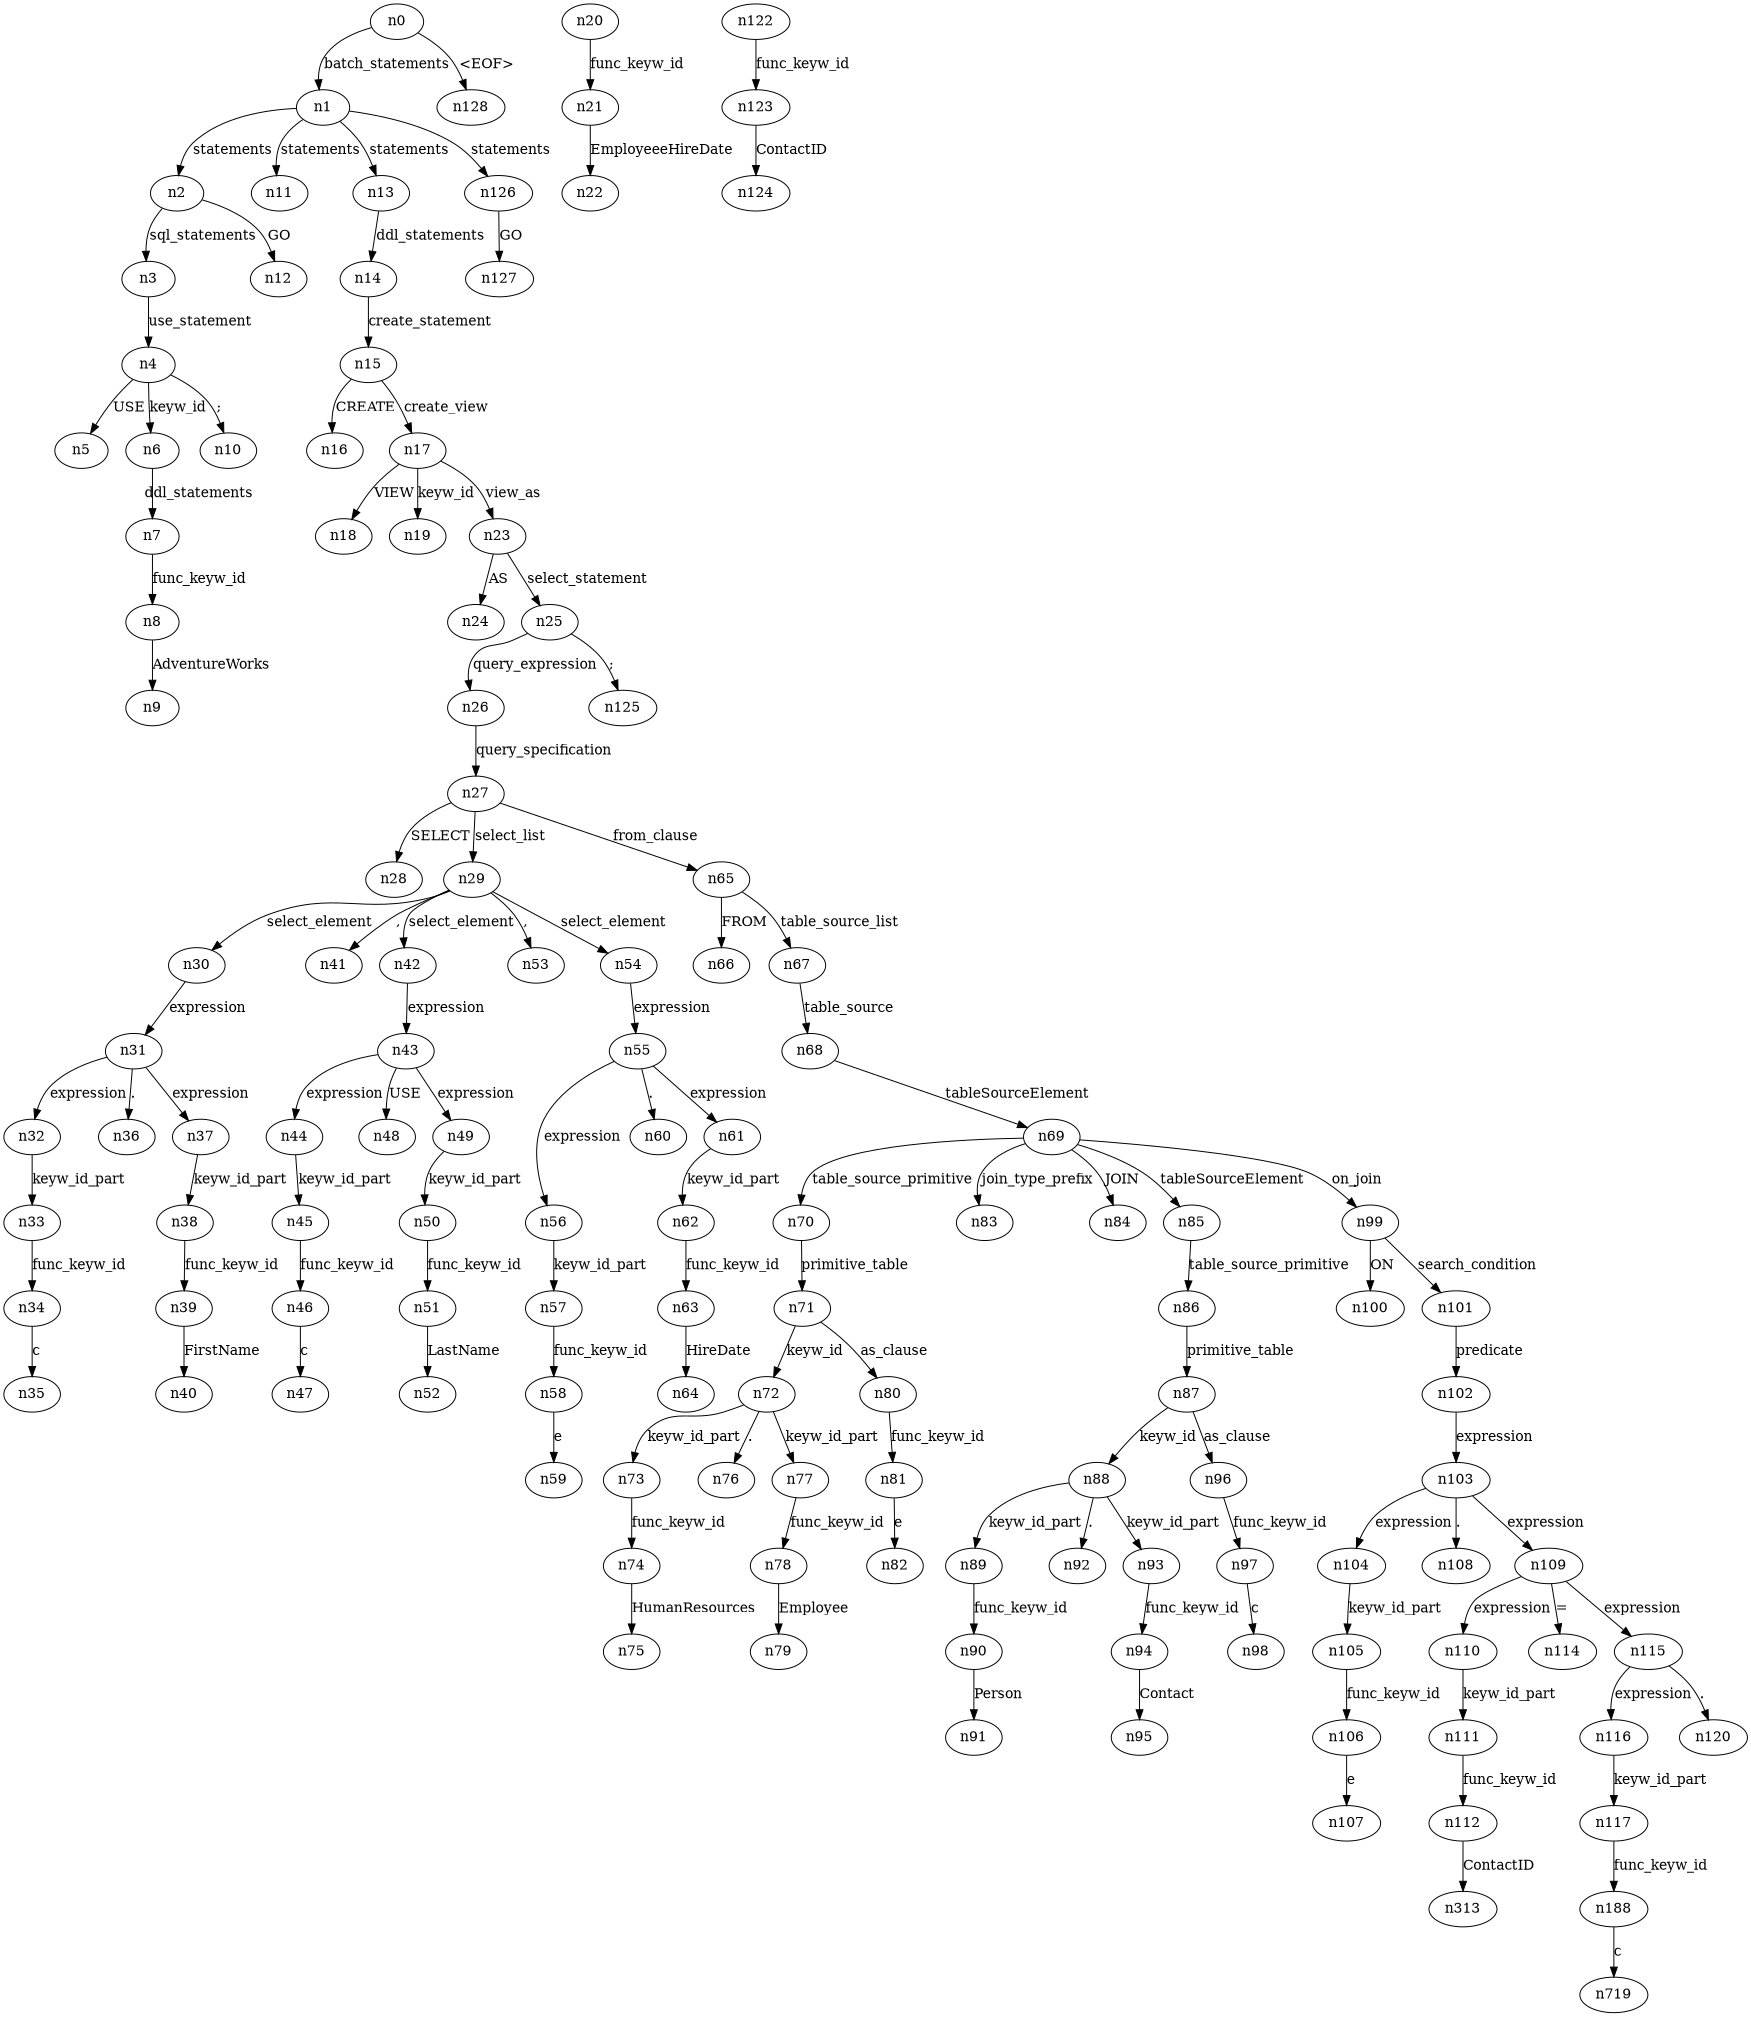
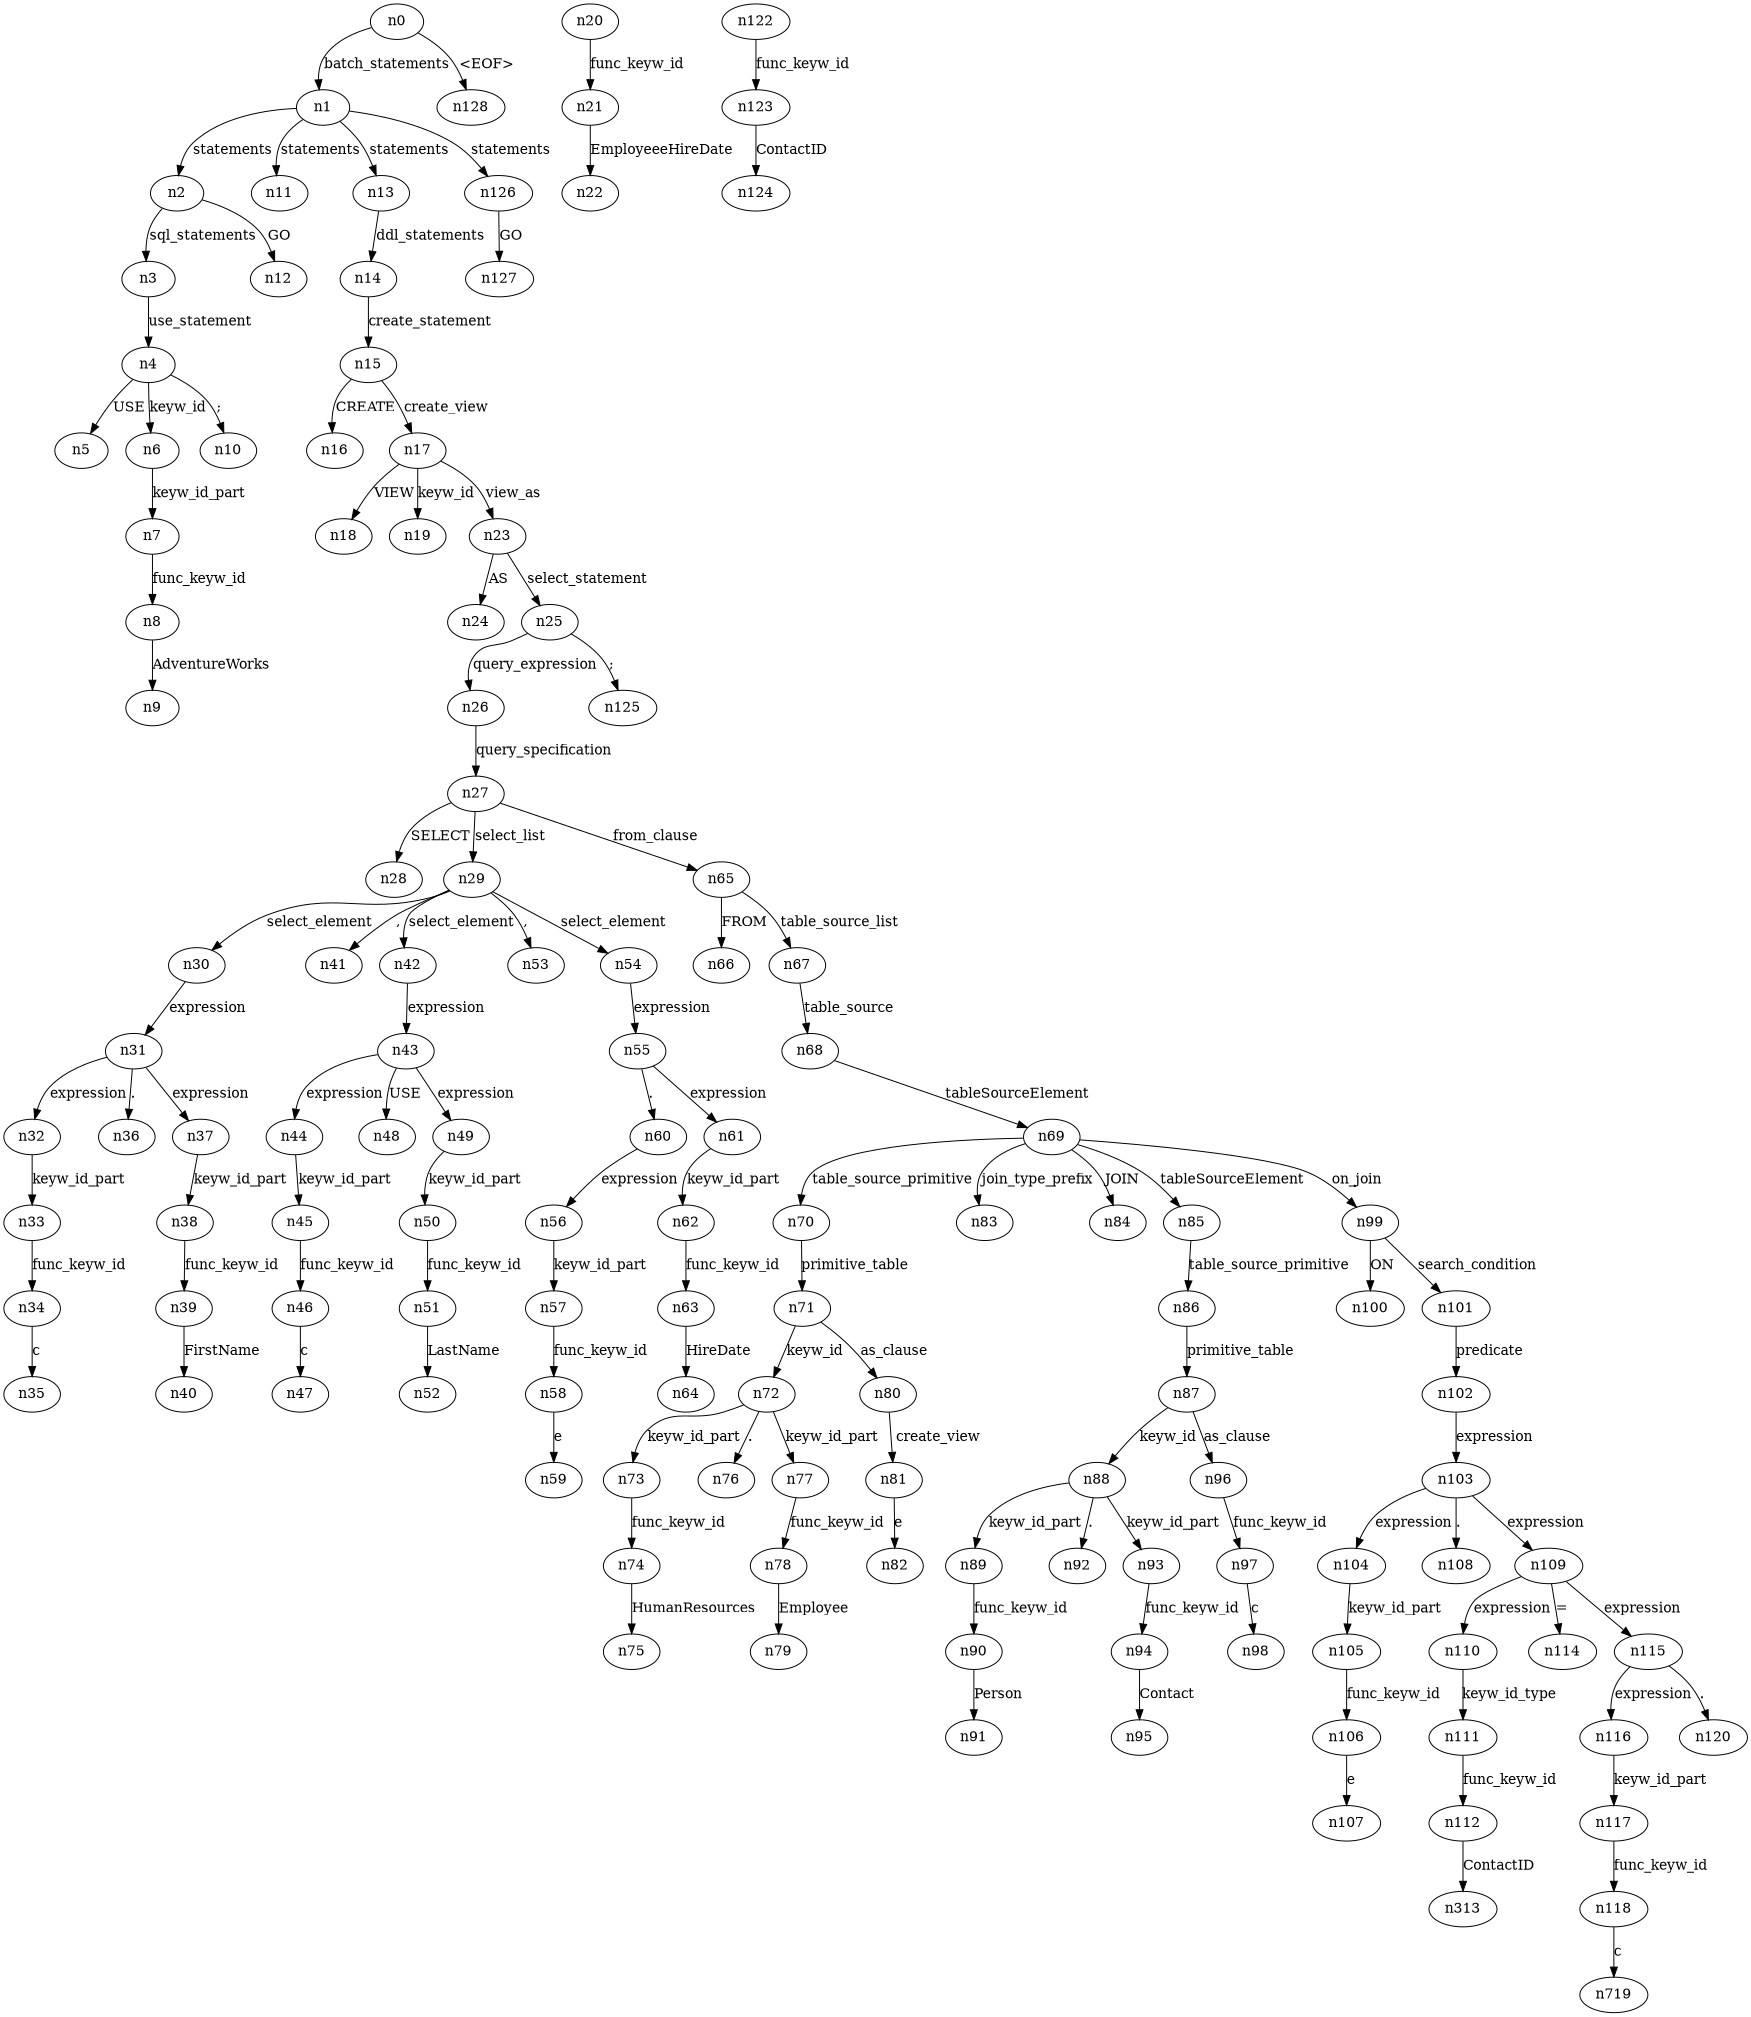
edge "n6" -> "n7": label "ddl_statements" -> "keyw_id_part"
edge "n55" -> "n56": now "n60" -> "n56"
edge "n80" -> "n81": label "func_keyw_id" -> "create_view"
edge "n110" -> "n111": label "keyw_id_part" -> "keyw_id_type"
node "n188": label "n188" -> "n118"
